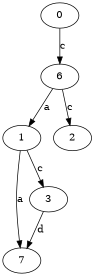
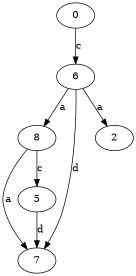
edge "6" -> "2": label "c" -> "a"
node "1": label "1" -> "8"
edge "6" -> "7": added, label "d"
node "3": label "3" -> "5"
